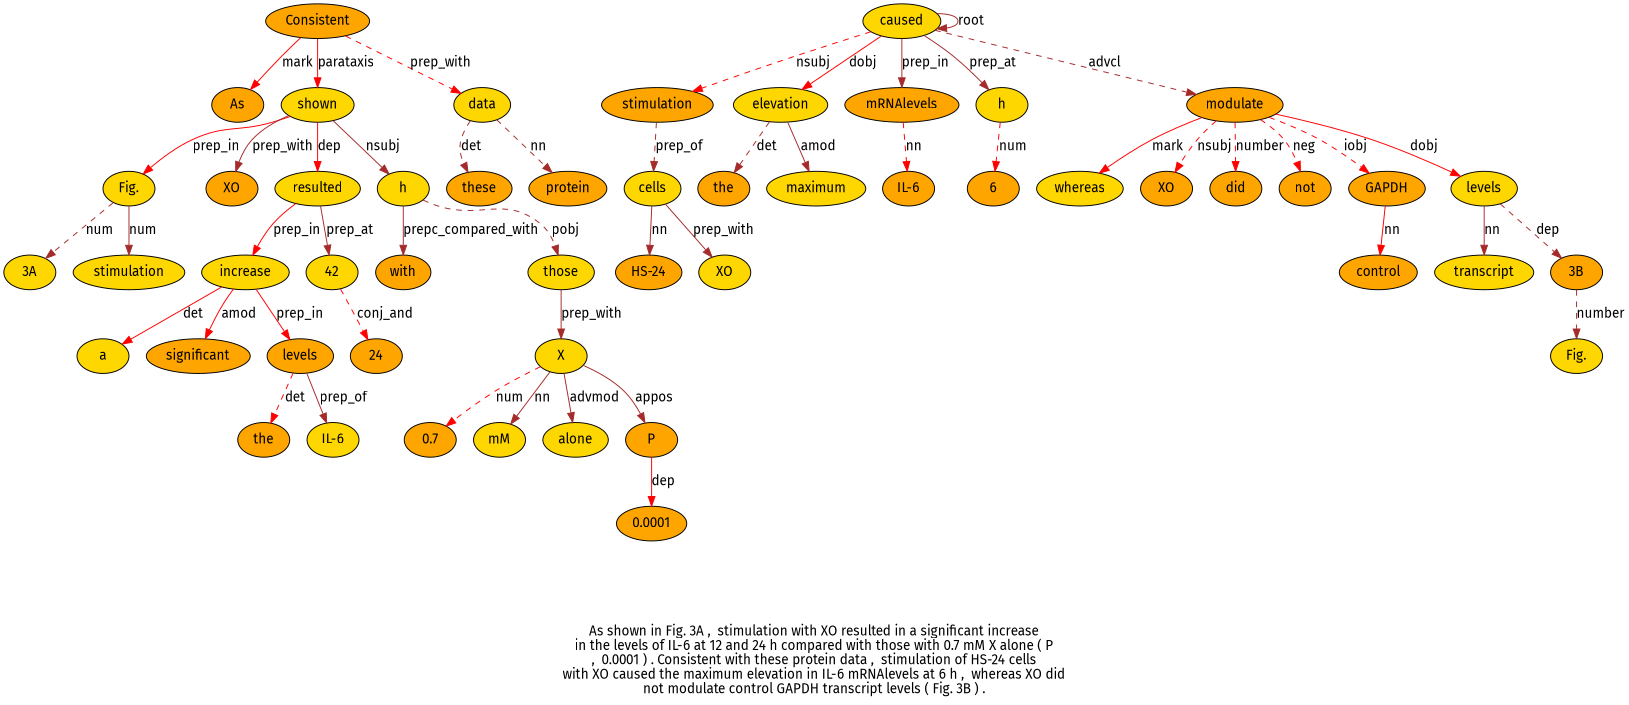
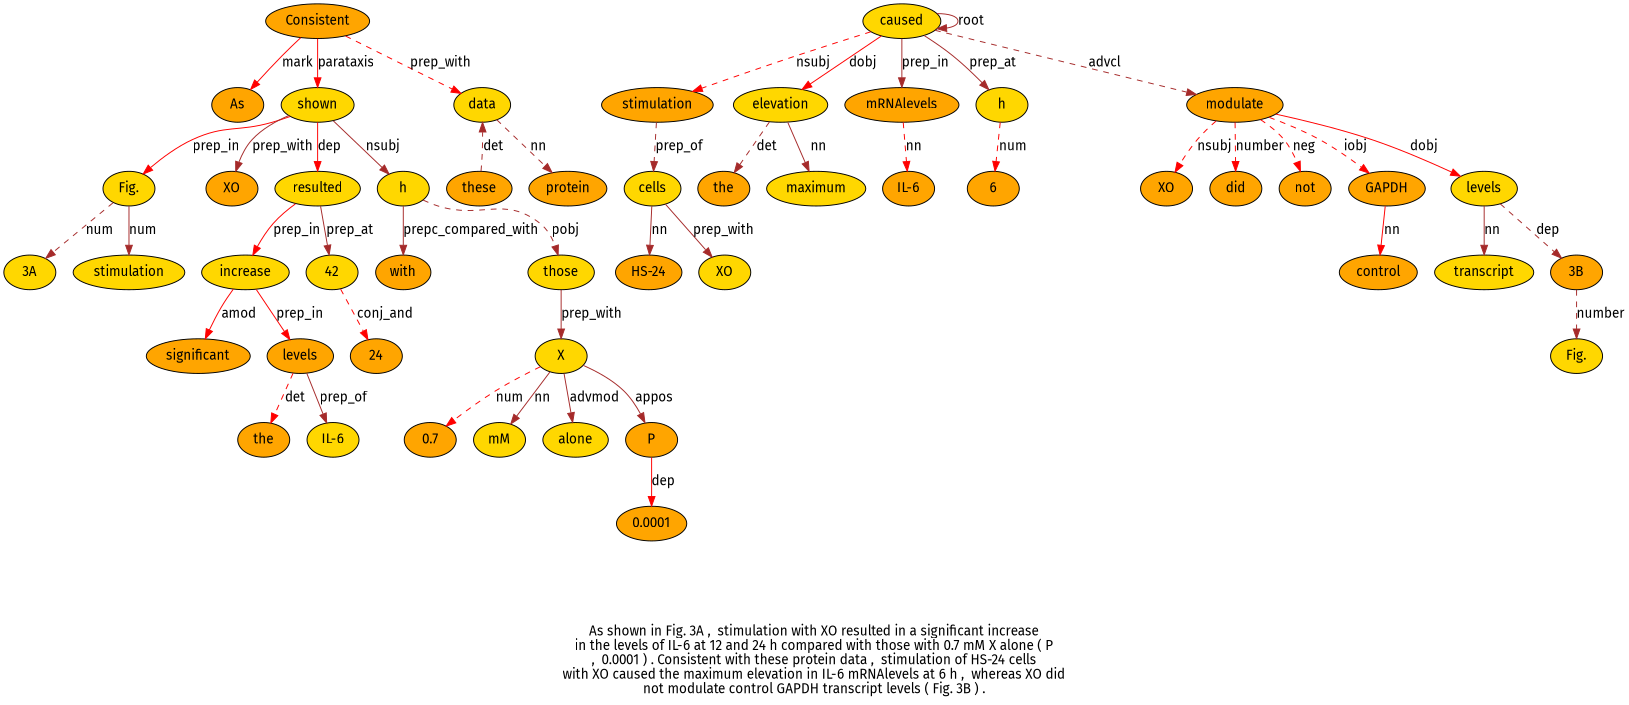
edge "data" -> "these": reversed
edge "elevation" -> "maximum": label "amod" -> "nn"
node "whereas": removed
node "a": removed
